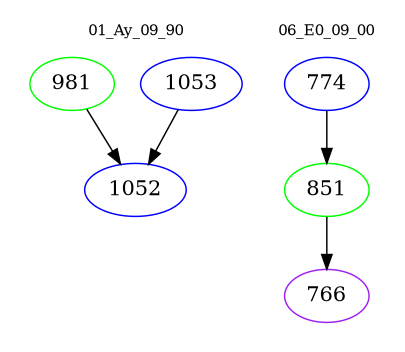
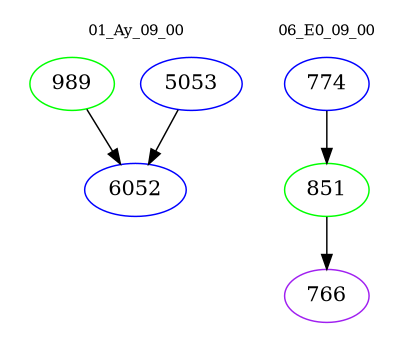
cluster "01_Ay_09_90": label "01_Ay_09_90" -> "01_Ay_09_00"
node "981": label "981" -> "989"
node "1053": label "1053" -> "5053"
node "1052": label "1052" -> "6052"
